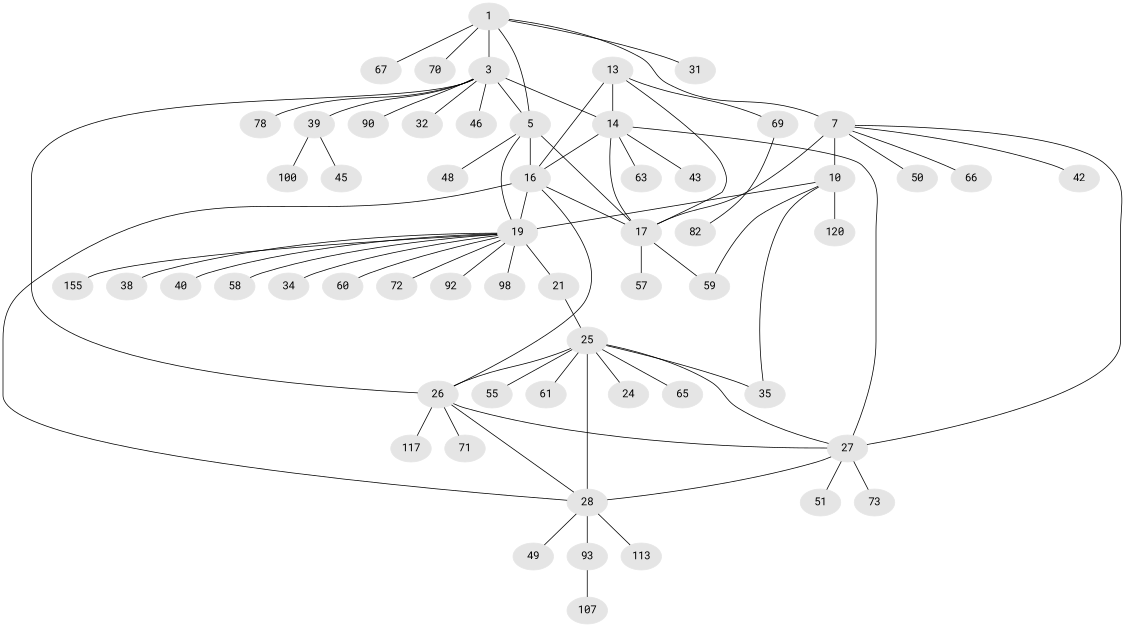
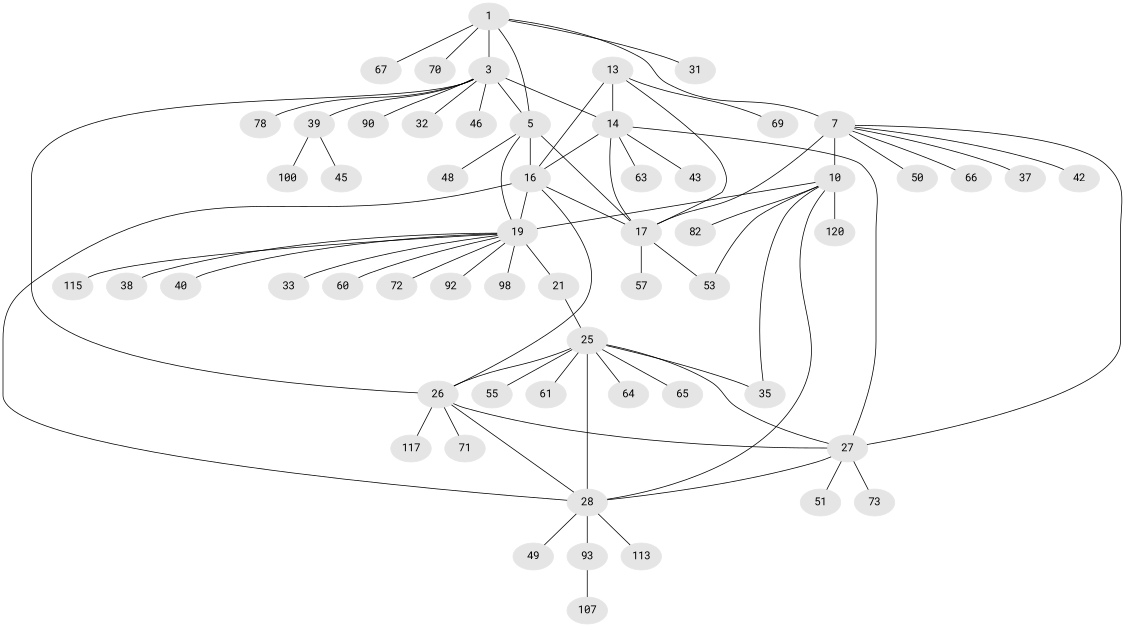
node "37": added
edge "69" -- "82": now "10" -- "82"
node "155": label "155" -> "115"
node "58": removed
node "34": label "34" -> "33"
node "59": label "59" -> "53"
node "24": label "24" -> "64"
edge "10" -- "28": added
